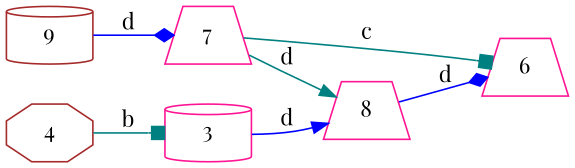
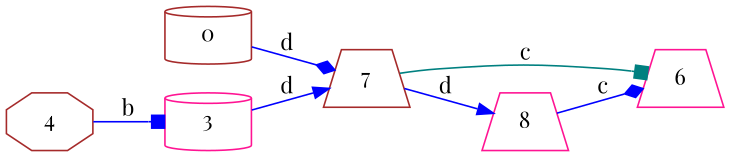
node "9": label "9" -> "0"
node "7": color deeppink -> brown
edge "7" -> "8": color teal -> blue
edge "8" -> "6": label "d" -> "c"
edge "4" -> "3": color teal -> blue
edge "3" -> "8": now "3" -> "7"
